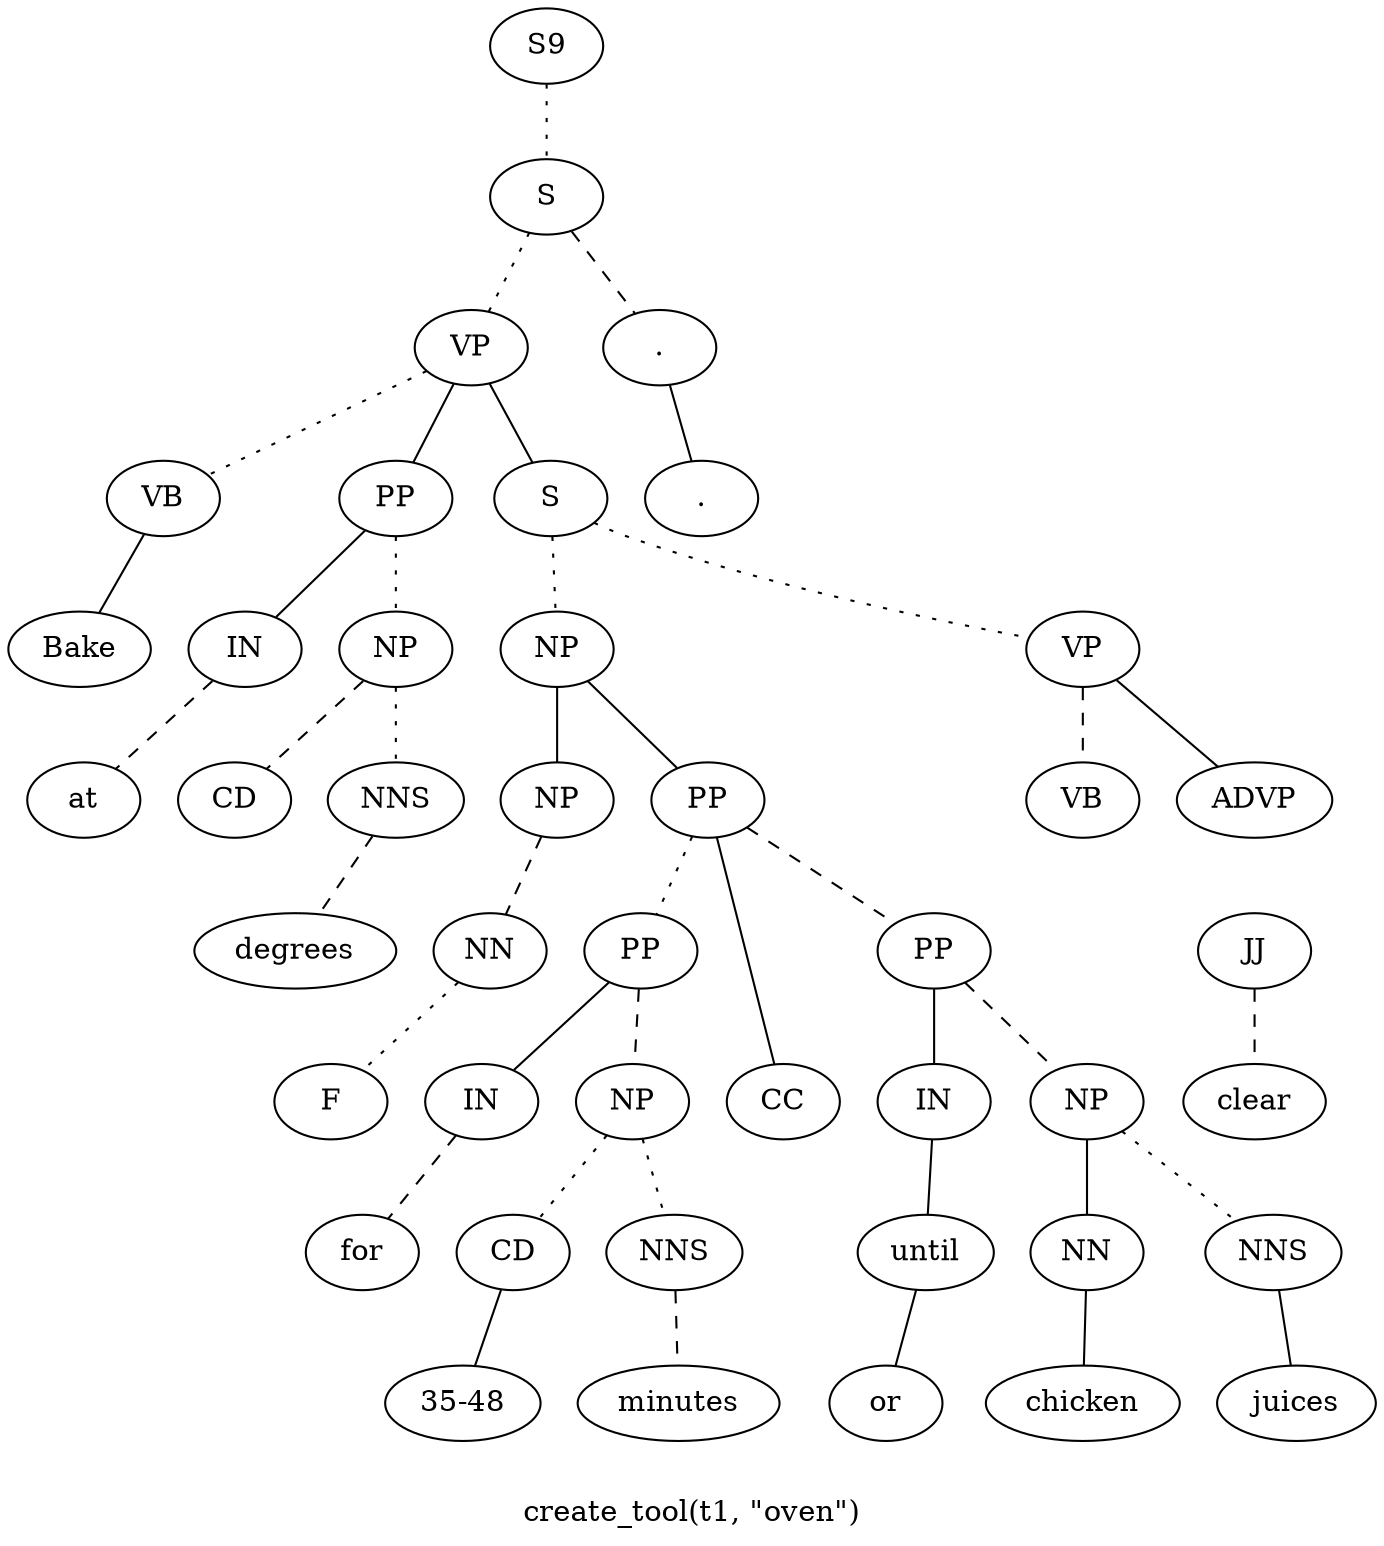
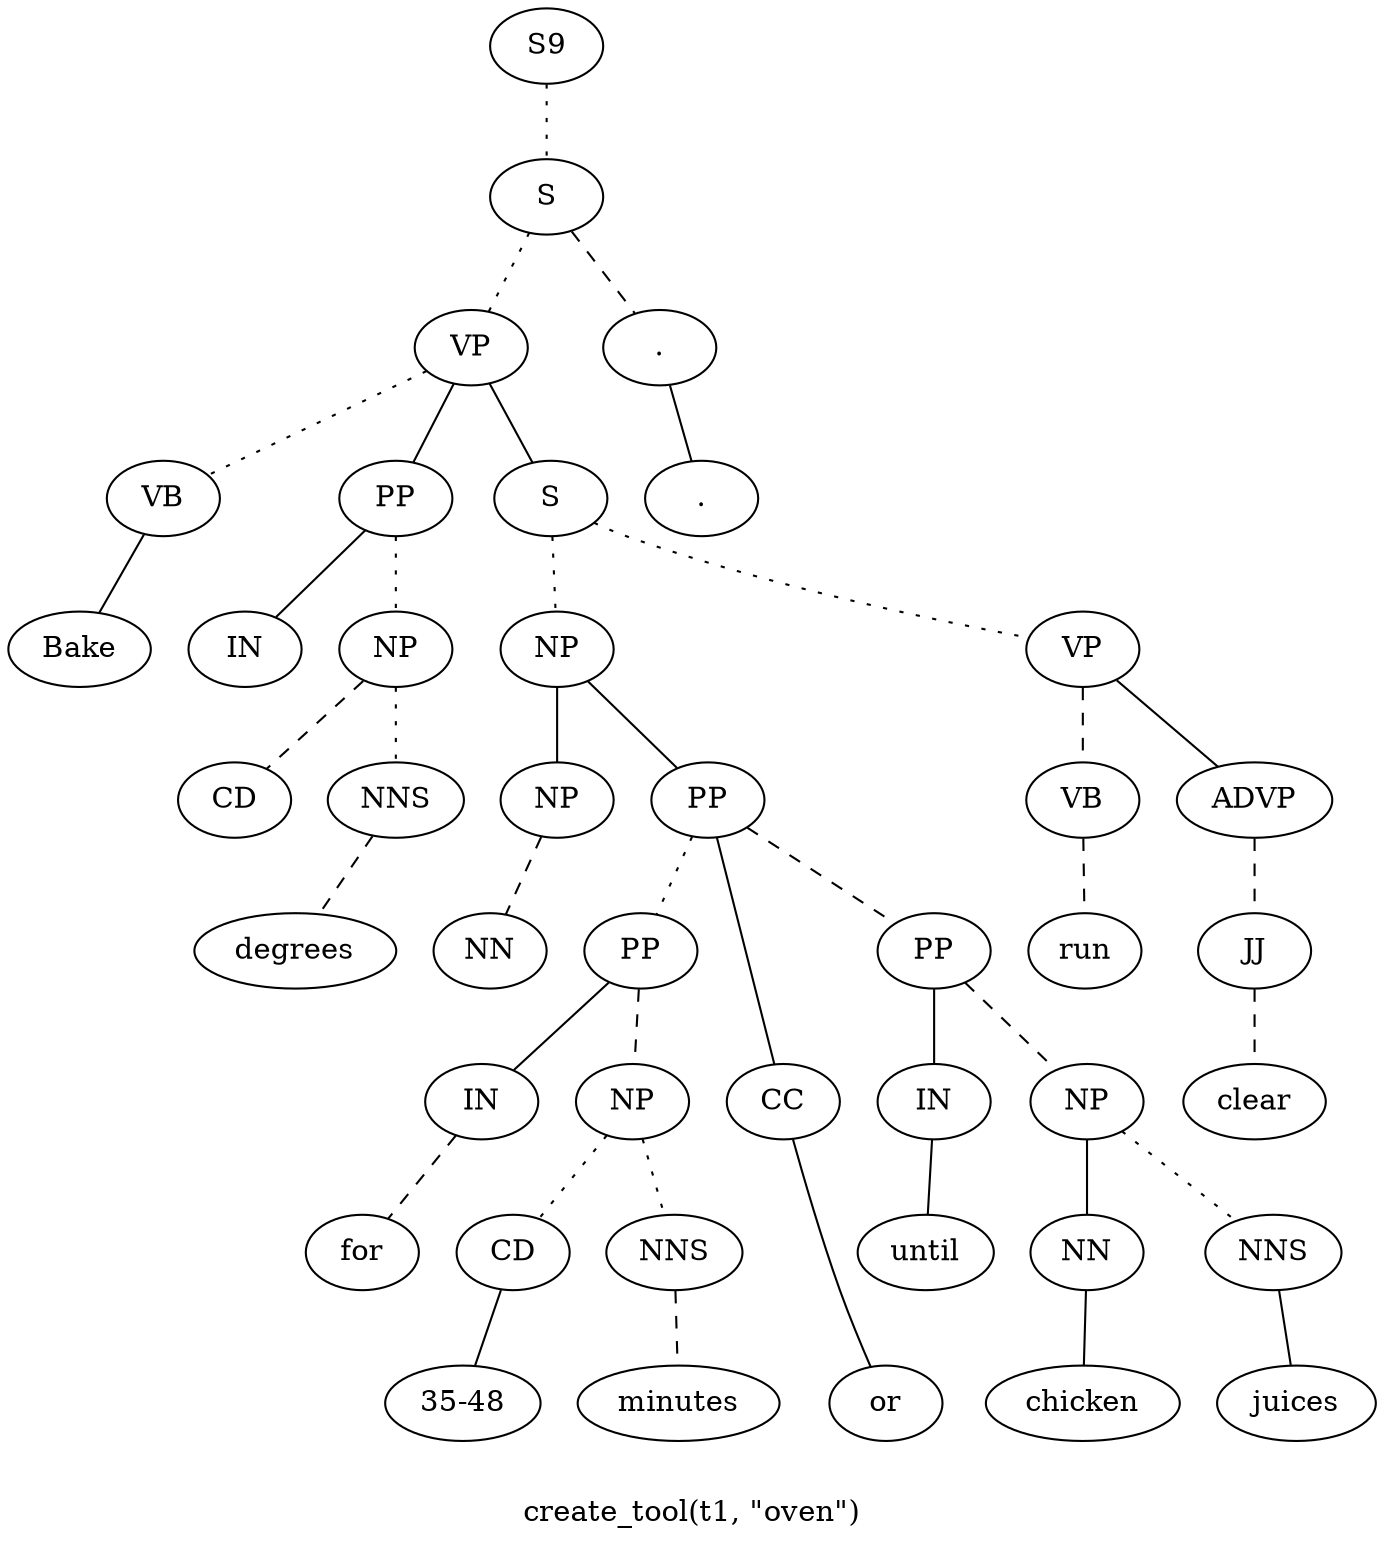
node "at": removed
edge "ADVP" -- "JJ": added
node "run": added
node "F": removed
edge "until" -- "or": now "CC" -- "or"
